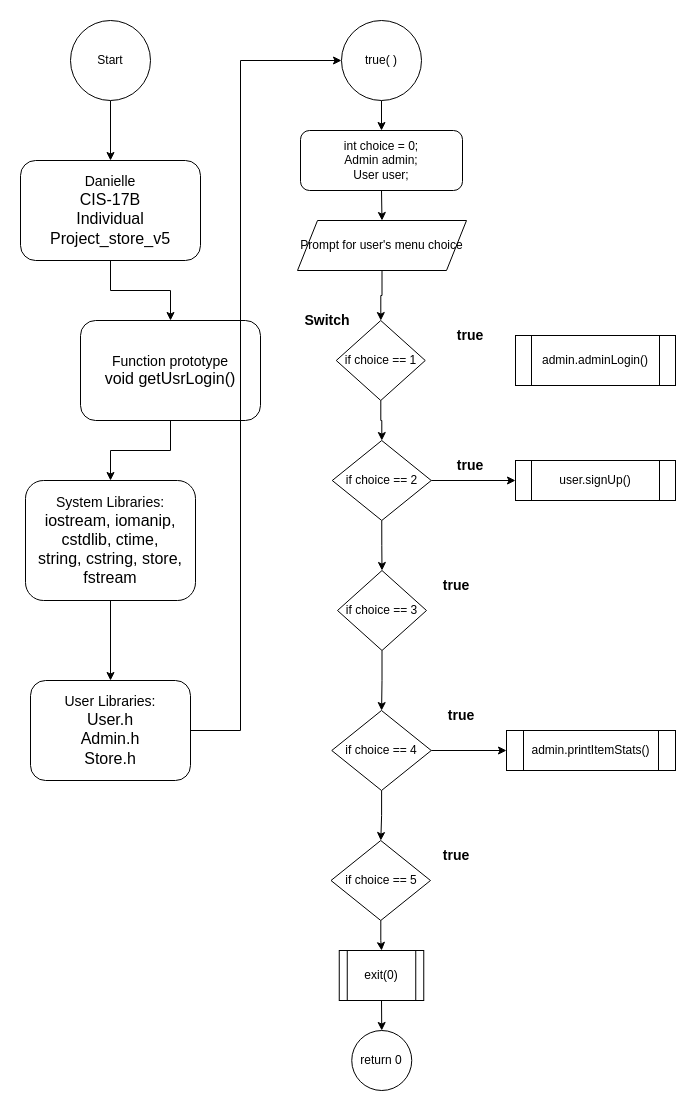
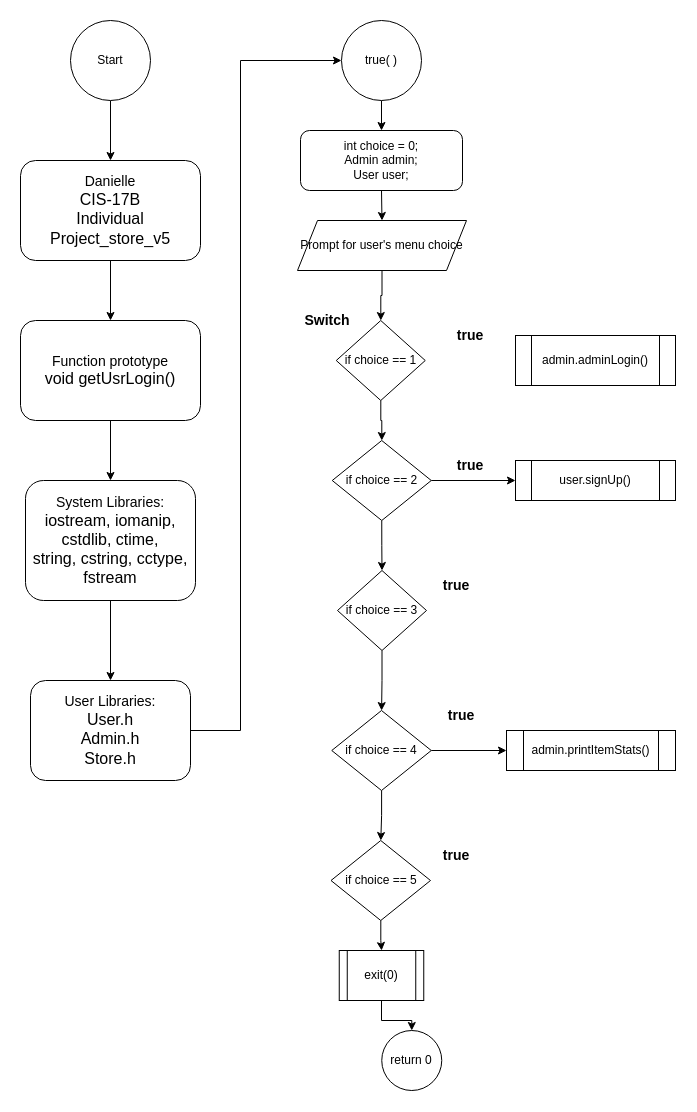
node "Function prototype void getUsrLogin()": moved (171, 371) -> (111, 371)
node "System Libraries: iostream, iomanip, cstdlib, ctime, string, cstring, store, fstream": label "System Libraries: iostream, iomanip, cstdlib, ctime, string, cstring, store, fstream" -> "System Libraries: iostream, iomanip, cstdlib, ctime, string, cstring, cctype, fstream"
node "return 0": moved (382, 1061) -> (412, 1061)
